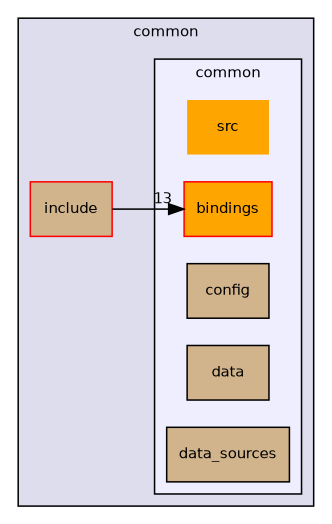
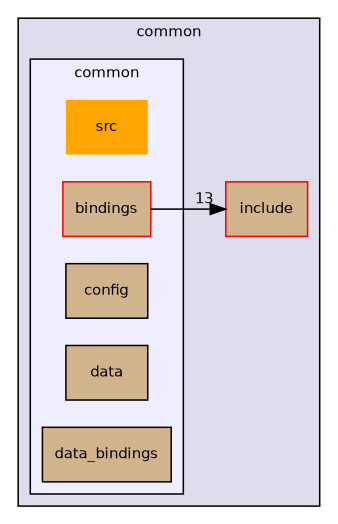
edge "include" -> "bindings": reversed
node "bindings": fillcolor orange -> tan
node "data_sources": label "data_sources" -> "data_bindings"
